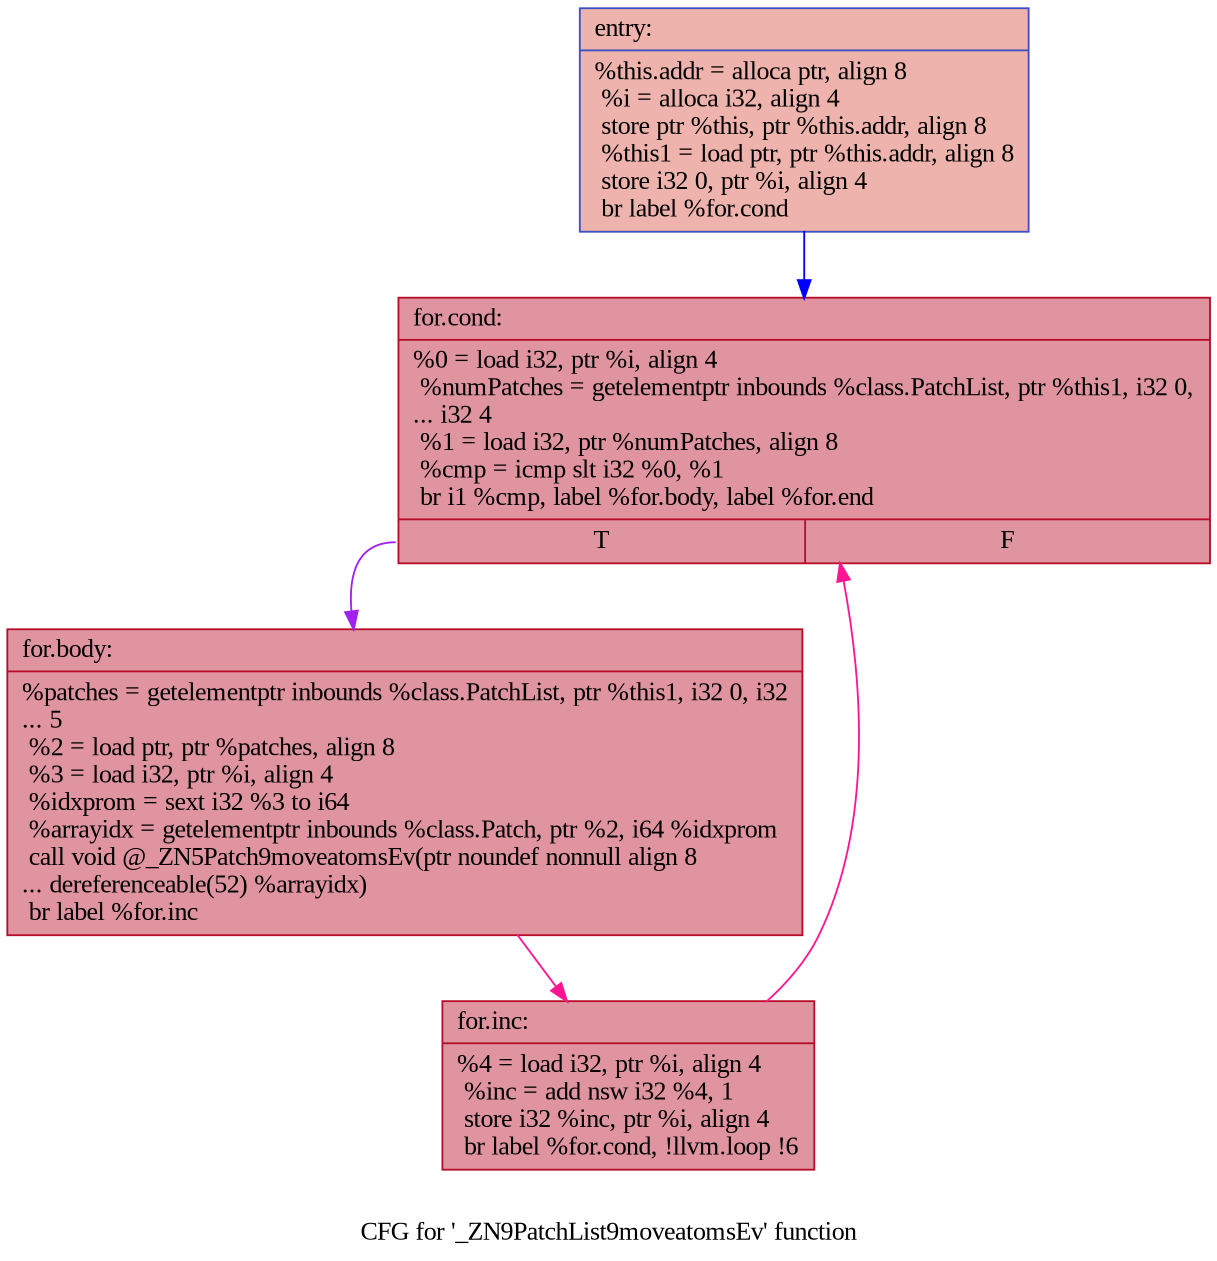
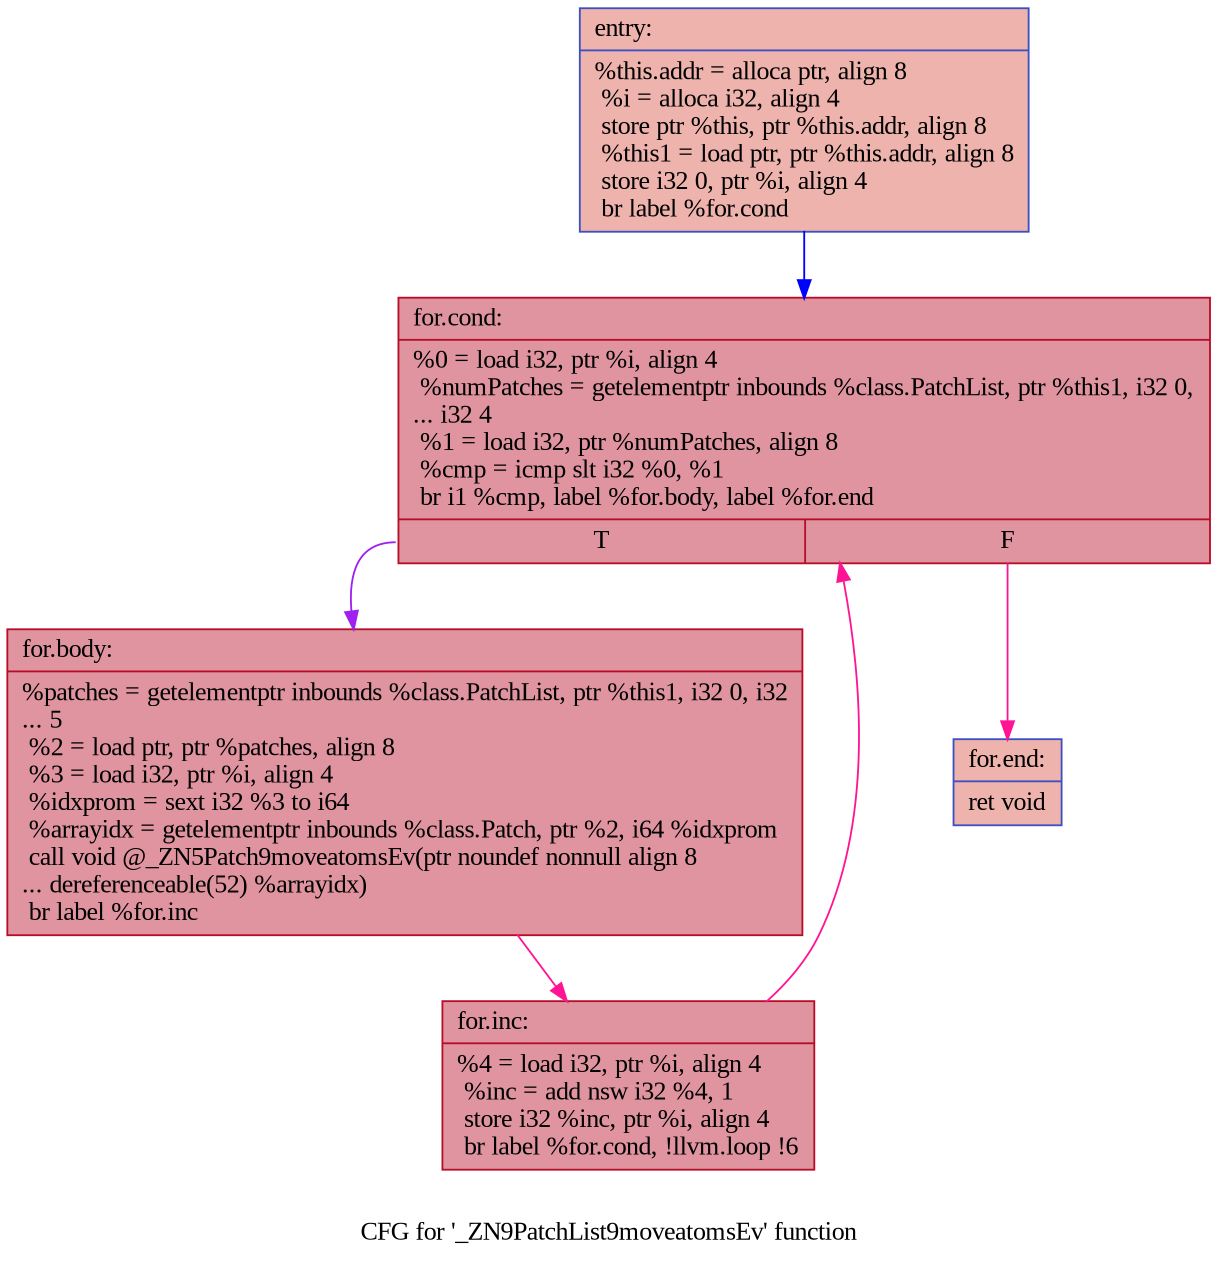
node "for.end:": added
